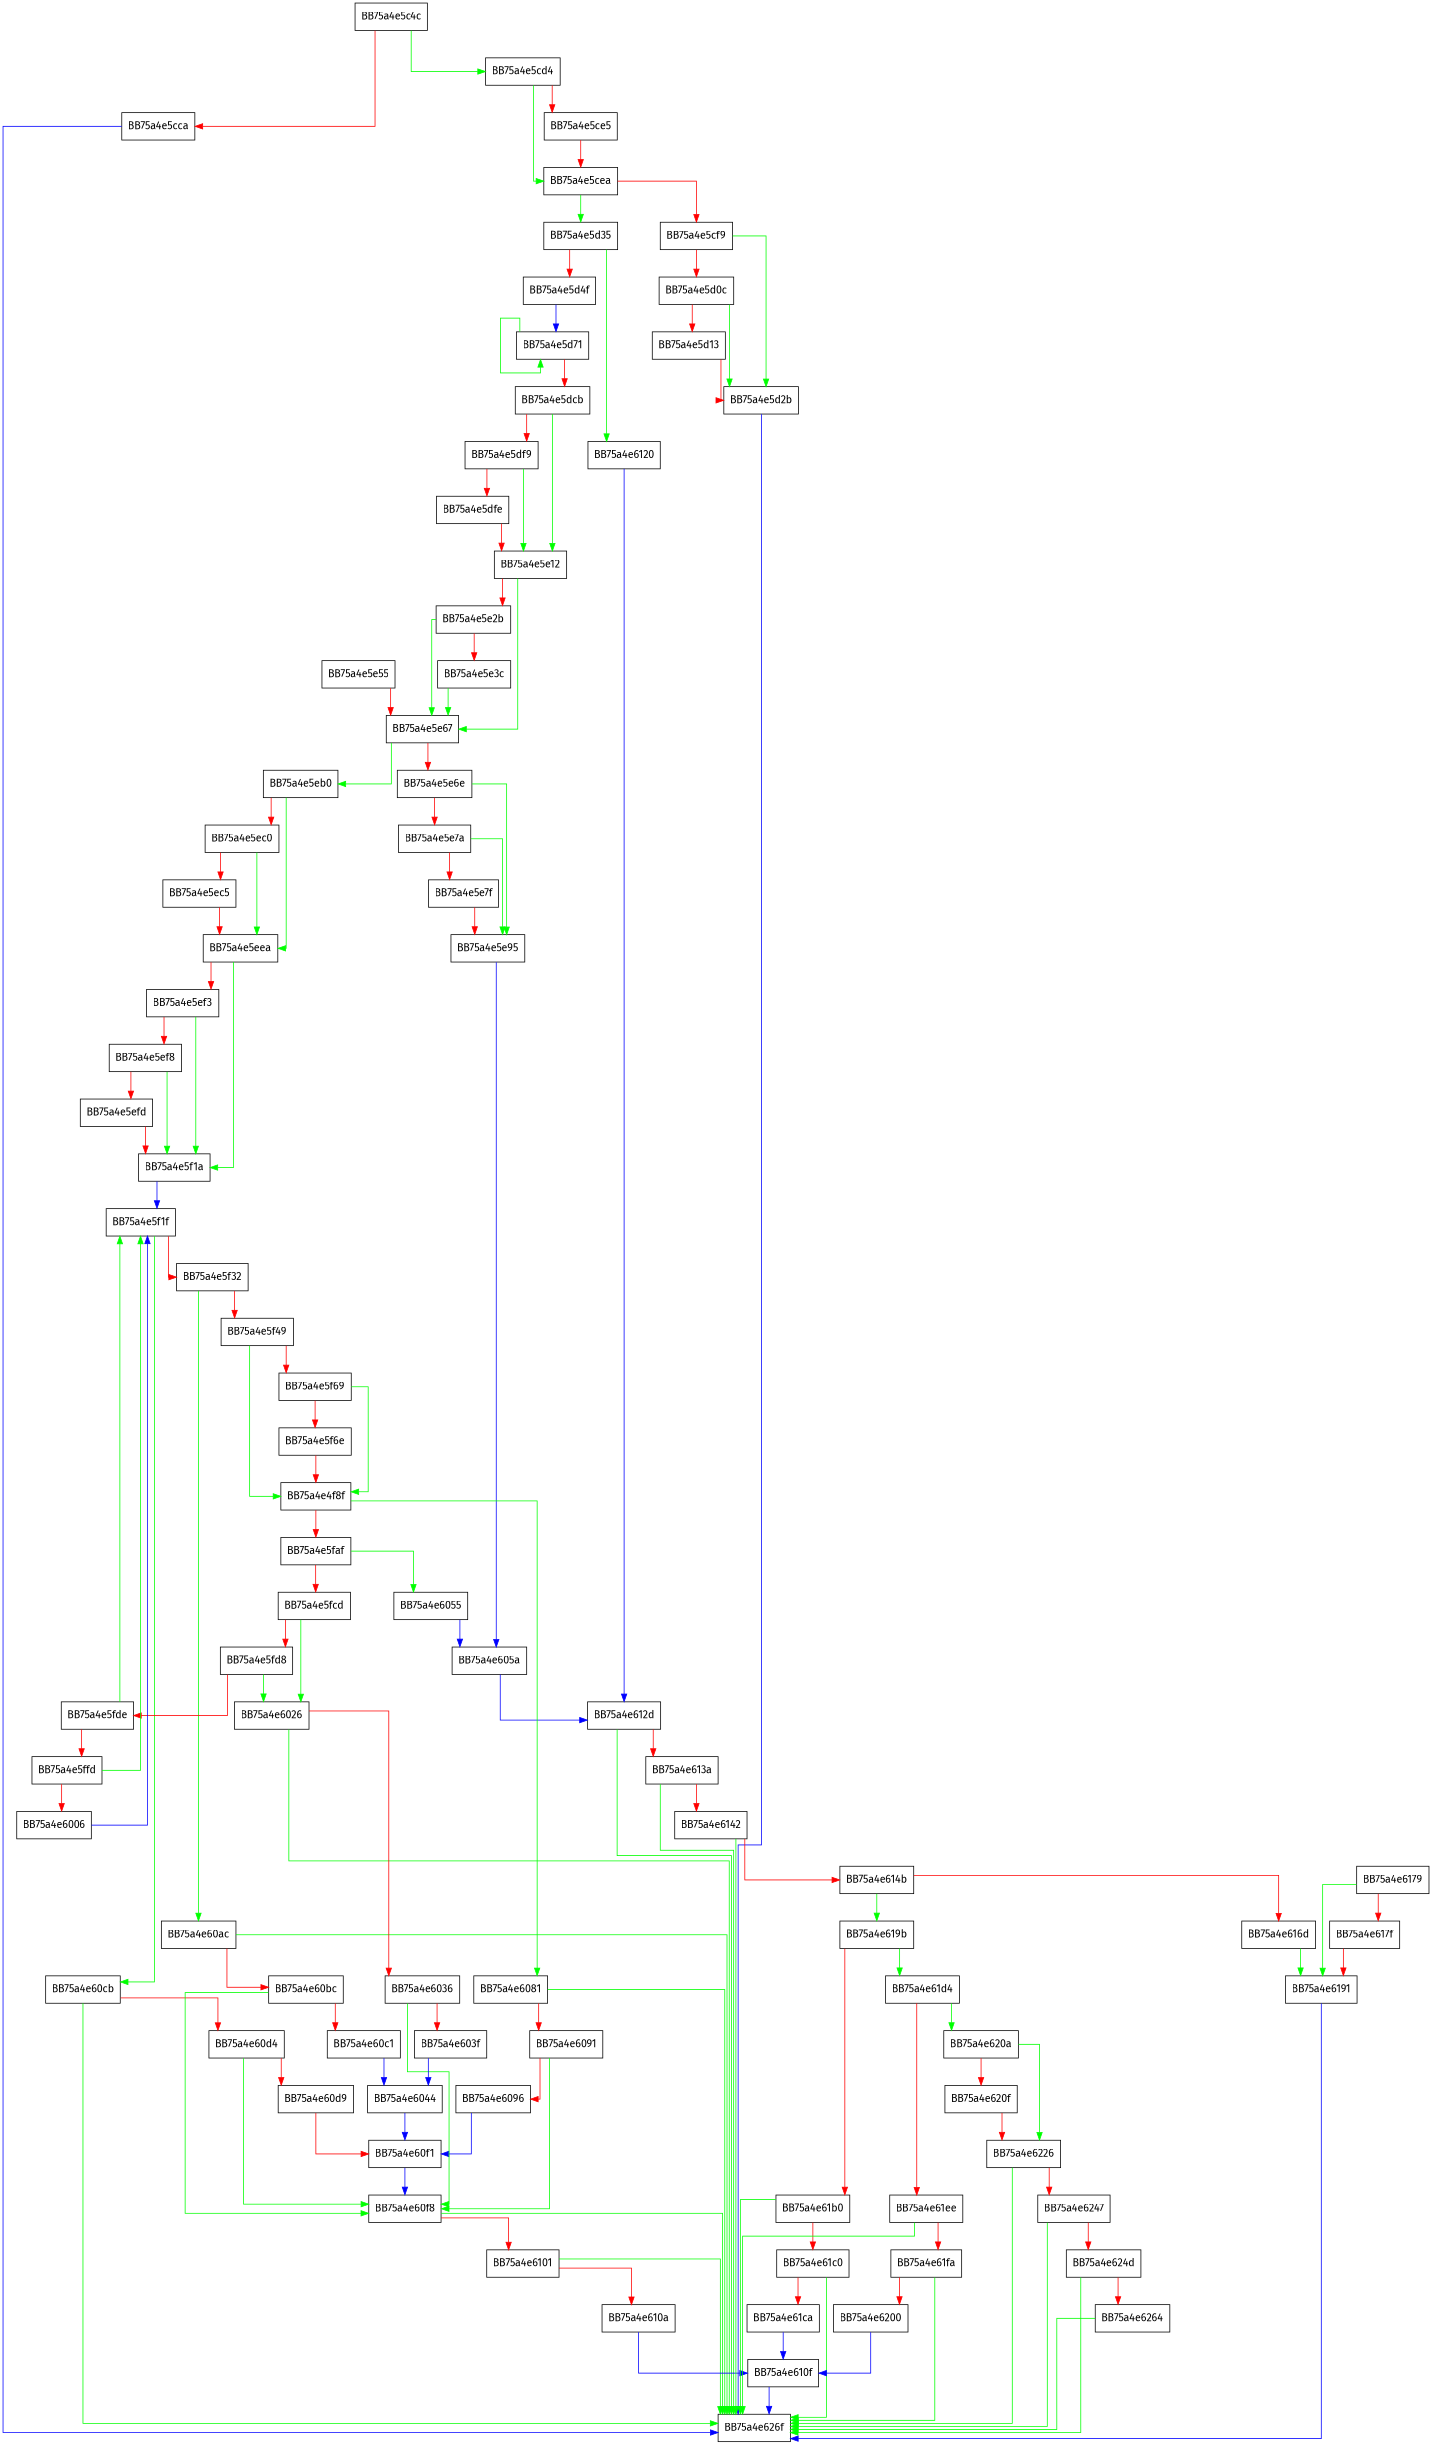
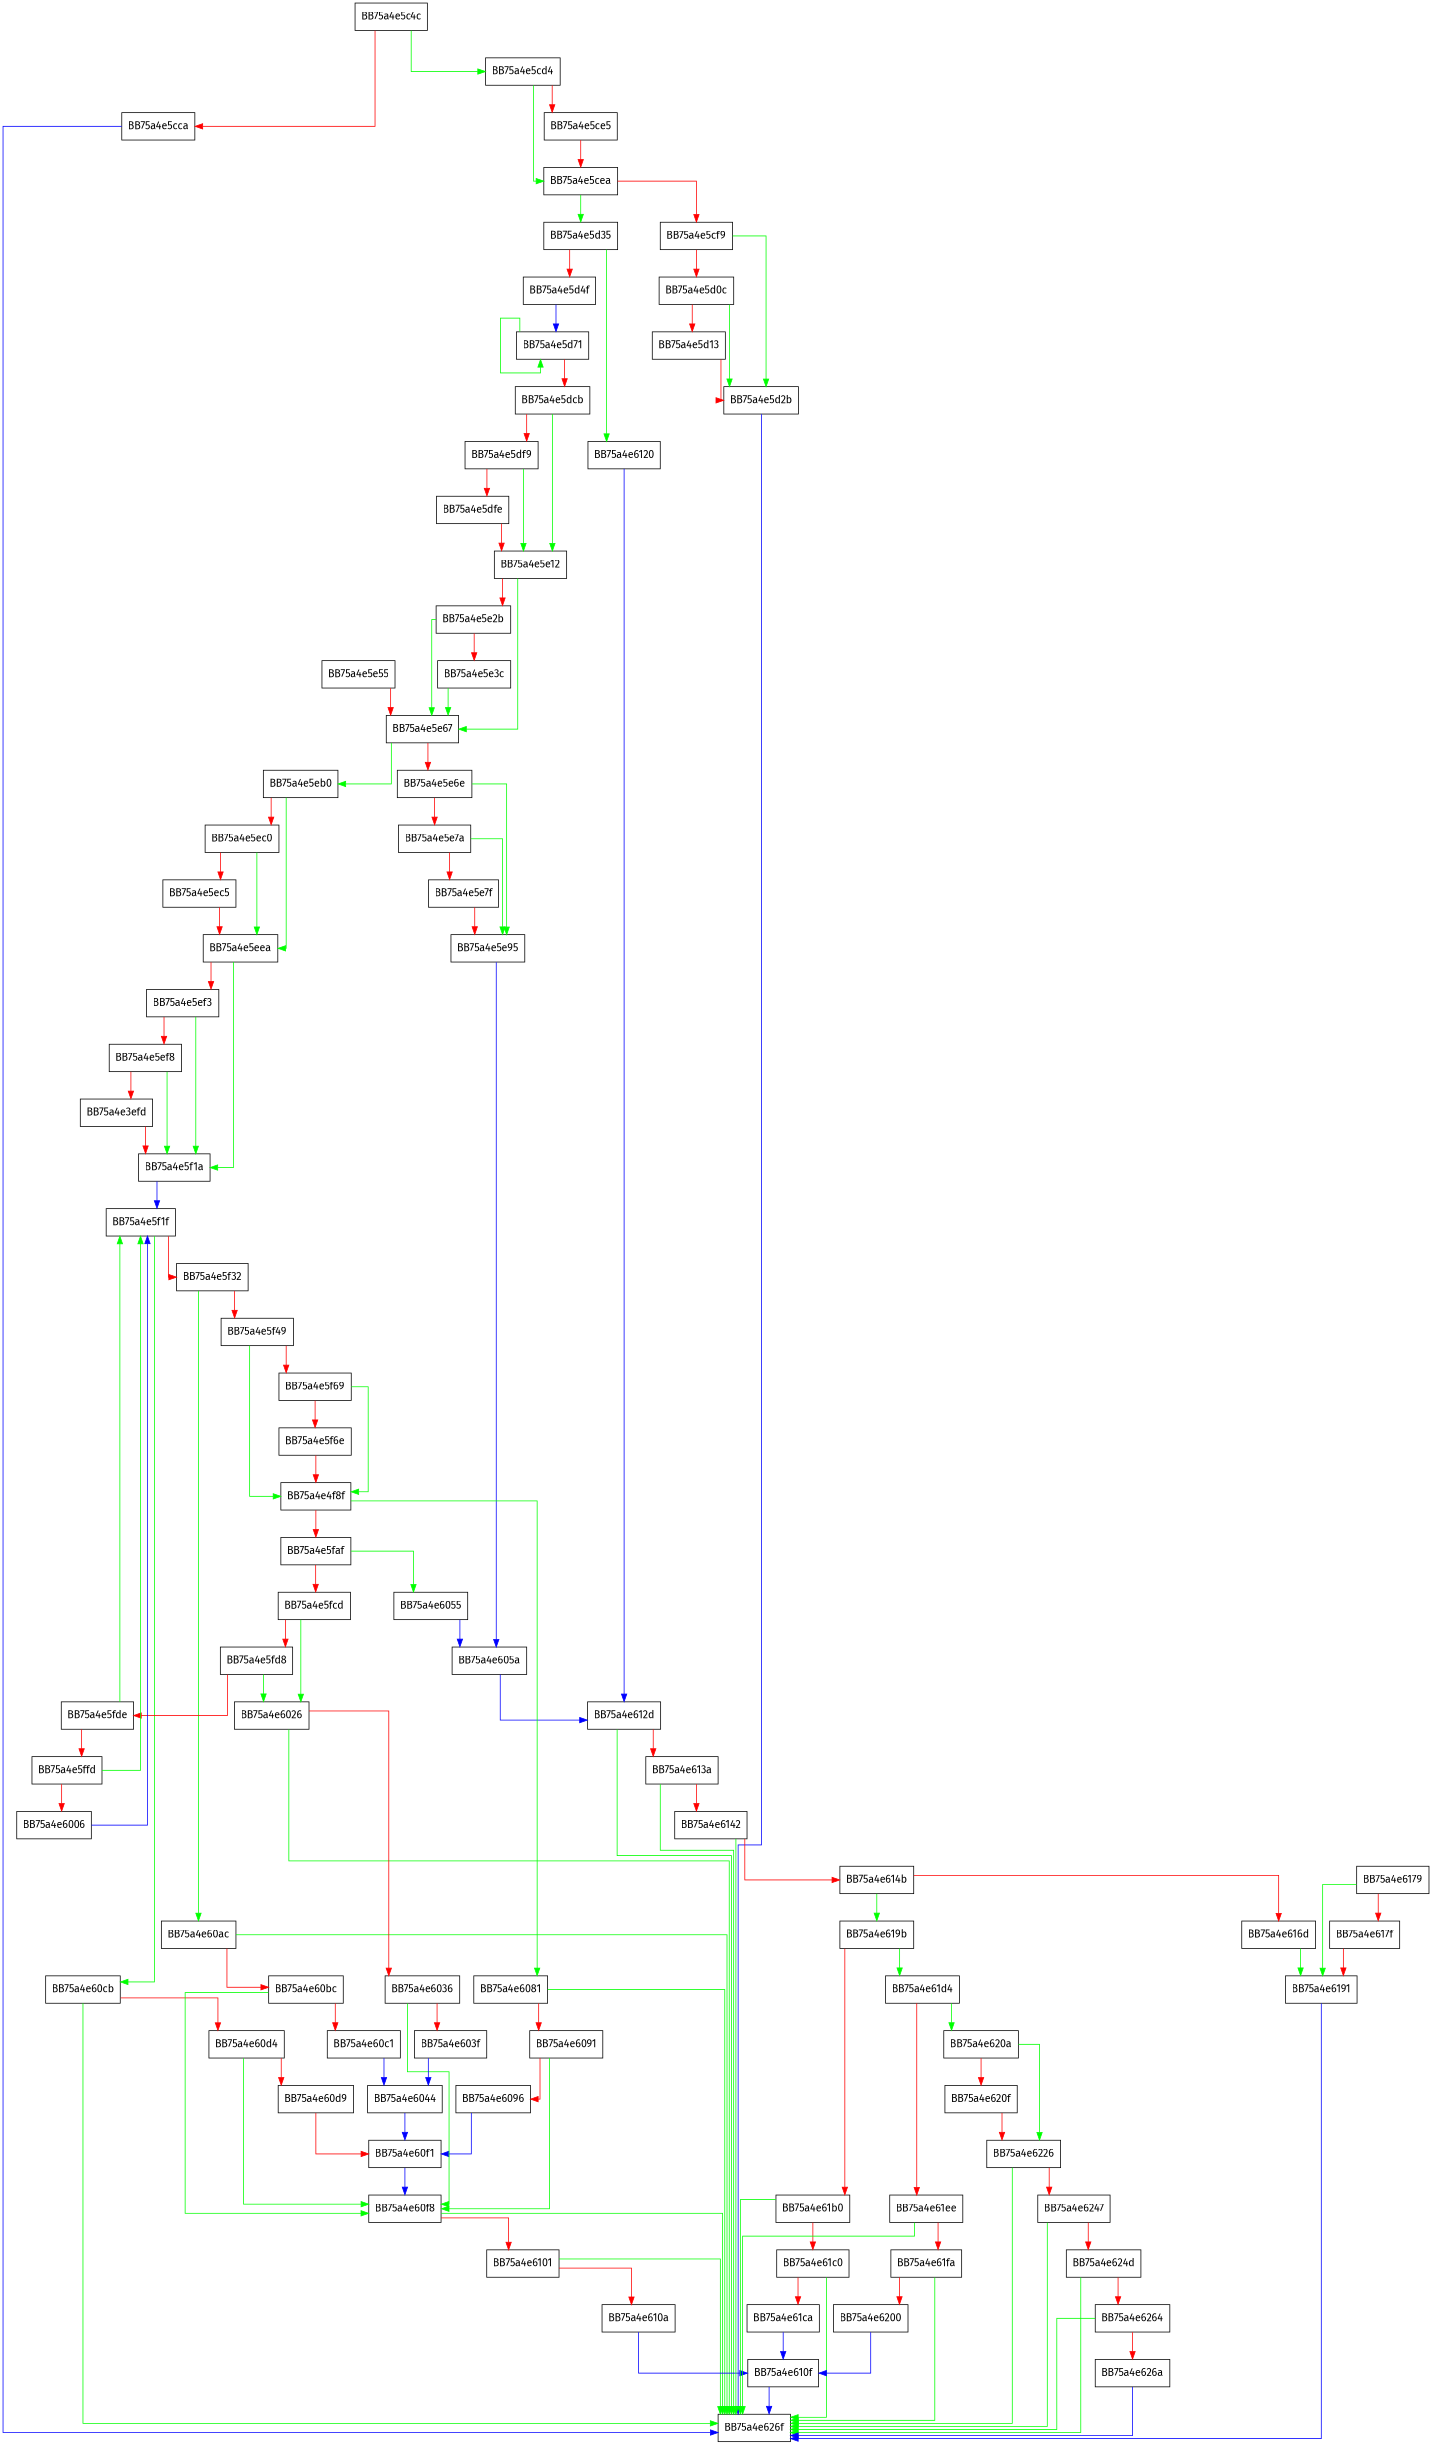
node "BB75a4e5efd": label "BB75a4e5efd" -> "BB75a4e3efd"
node "BB75a4e626a": added
